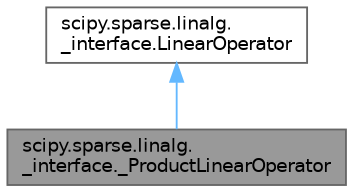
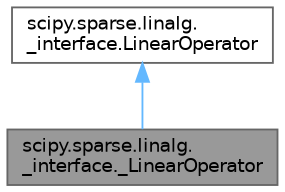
node "scipy.sparse.linalg. _interface._ProductLinearOperator": label "scipy.sparse.linalg. _interface._ProductLinearOperator" -> "scipy.sparse.linalg. _interface._LinearOperator"
